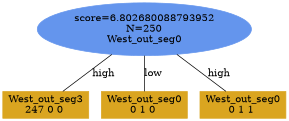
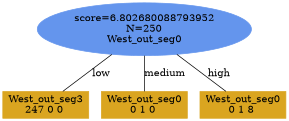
edge "score=6.802680088793952 N=250 West_out_seg0" -- "West_out_seg3 247 0 0": label "high" -> "low"
edge "score=6.802680088793952 N=250 West_out_seg0" -- "West_out_seg0 0 1 0": label "low" -> "medium"
node "West_out_seg0 0 1 1": label "West_out_seg0 0 1 1" -> "West_out_seg0 0 1 8"
